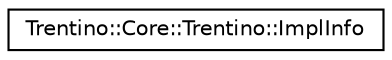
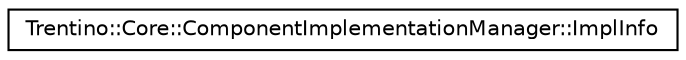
node "Trentino::Core::Trentino::ImplInfo": label "Trentino::Core::Trentino::ImplInfo" -> "Trentino::Core::ComponentImplementationManager::ImplInfo"
